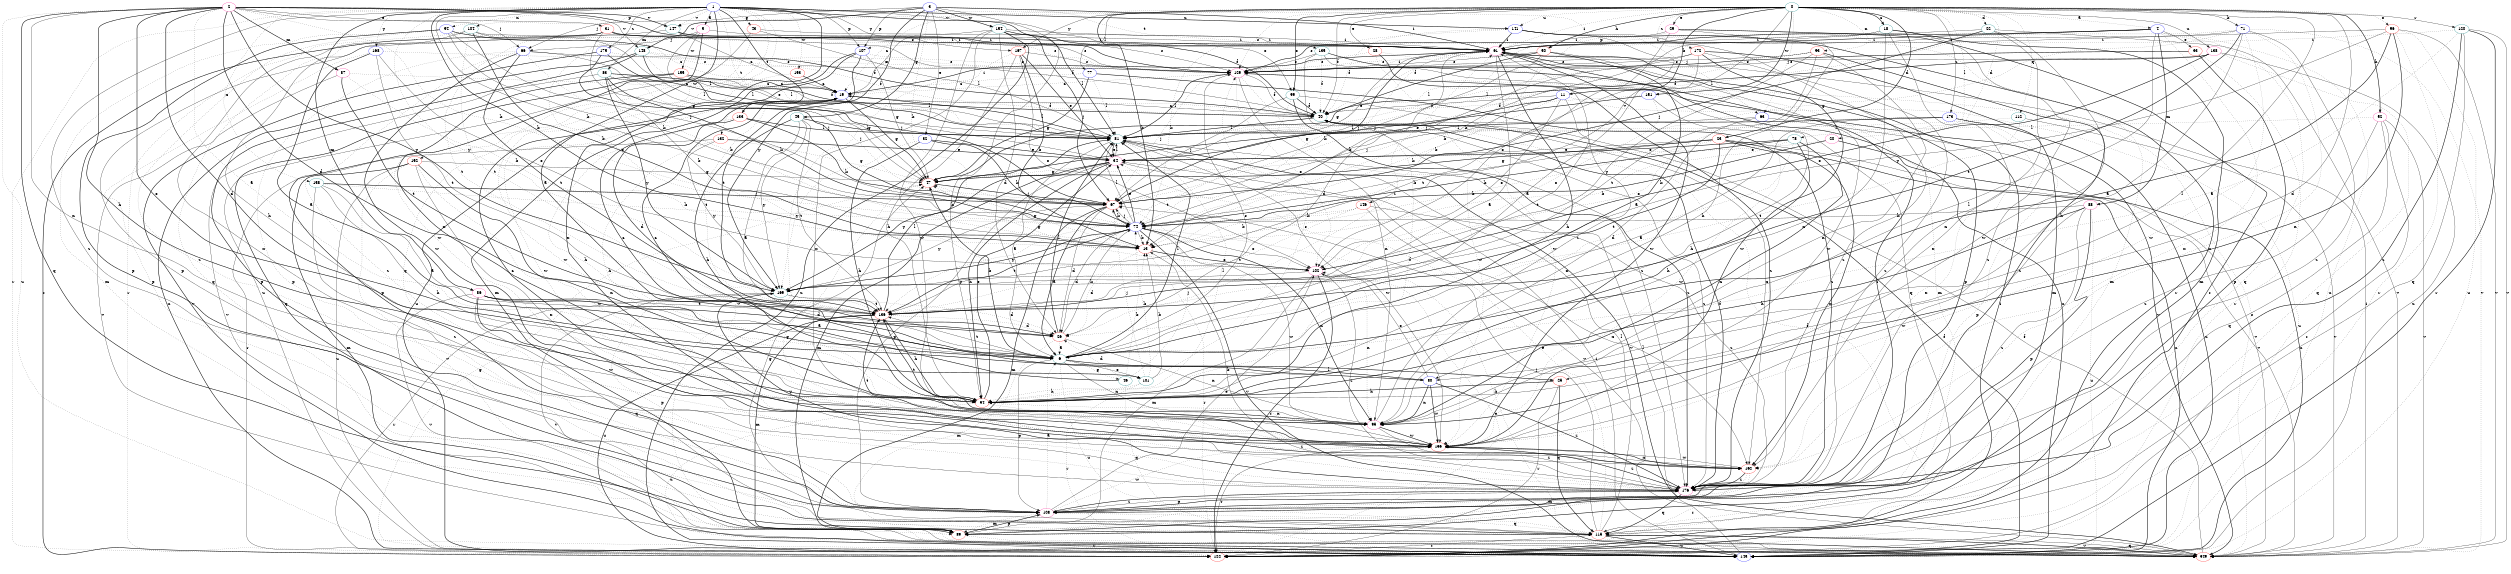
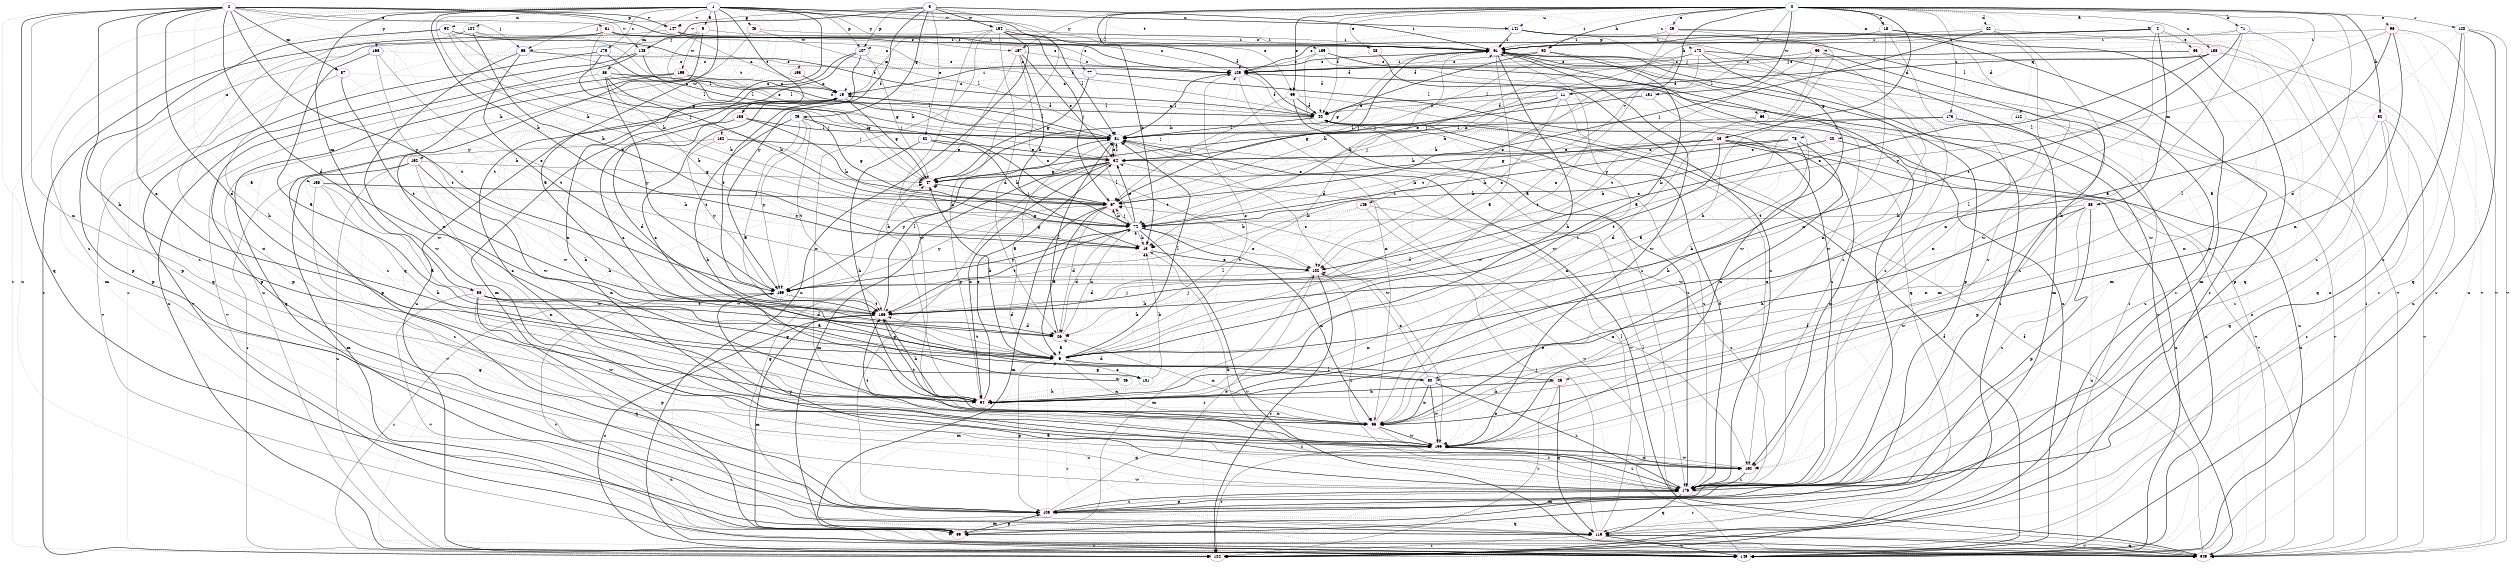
node "147": color teal -> red
edge "143" -> "34": now "143" -> "61"
edge "74" -> "156": removed, label "w"
